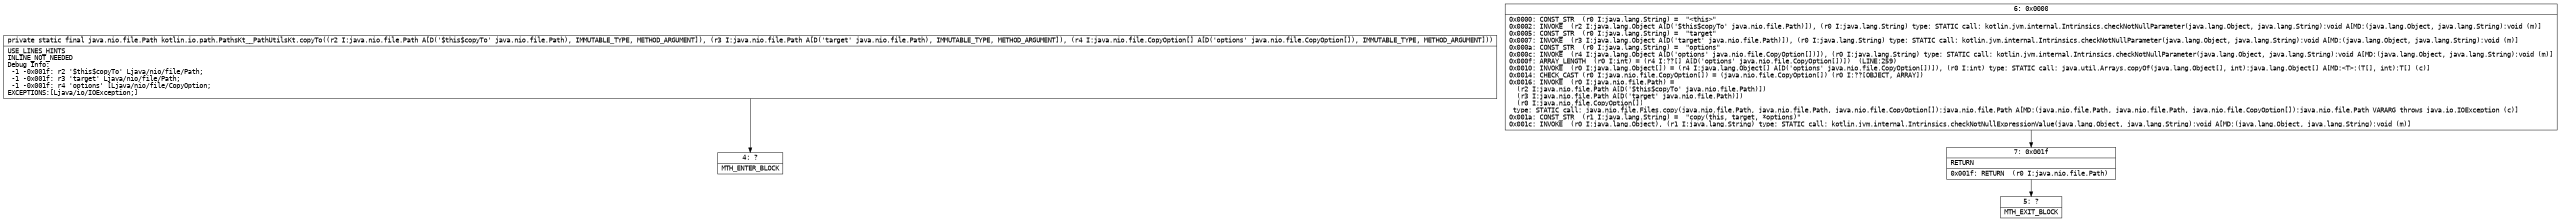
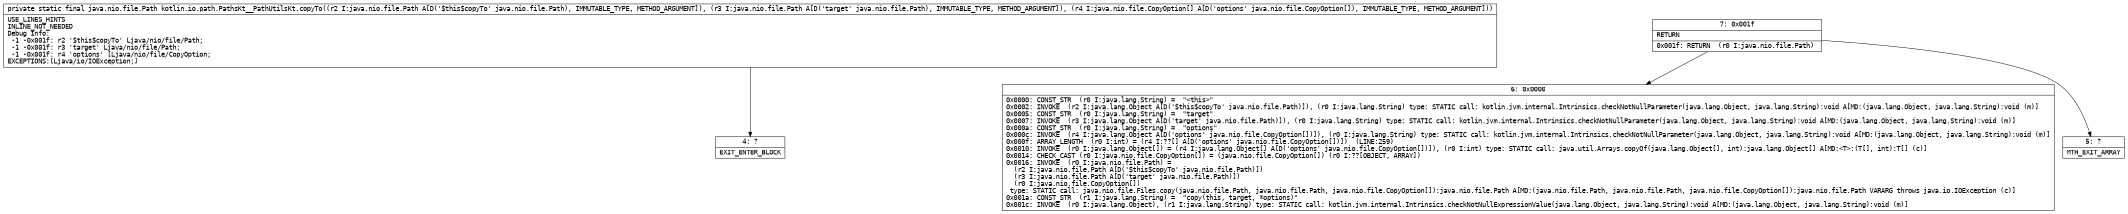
edge "6: 0x0000" -> "7: 0x001f": reversed
node "4: ?": text "MTH_ENTER_BLOCK" -> "EXIT_ENTER_BLOCK"
node "5: ?": text "MTH_EXIT_BLOCK" -> "MTH_EXIT_ARRAY"
